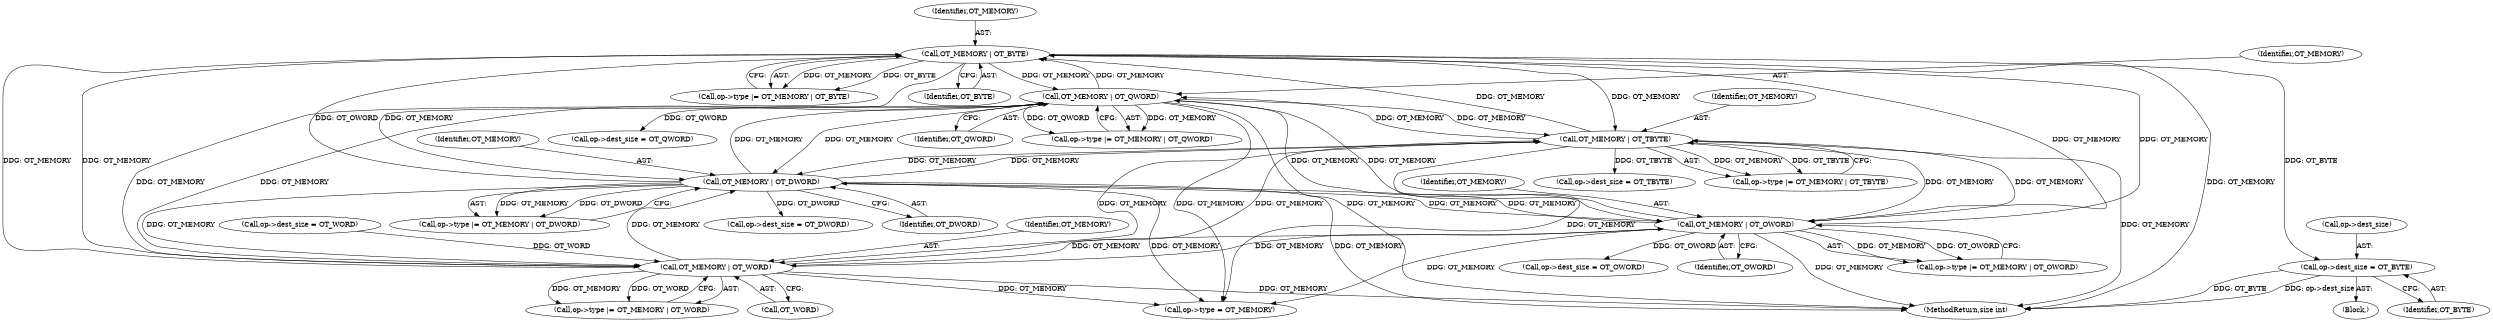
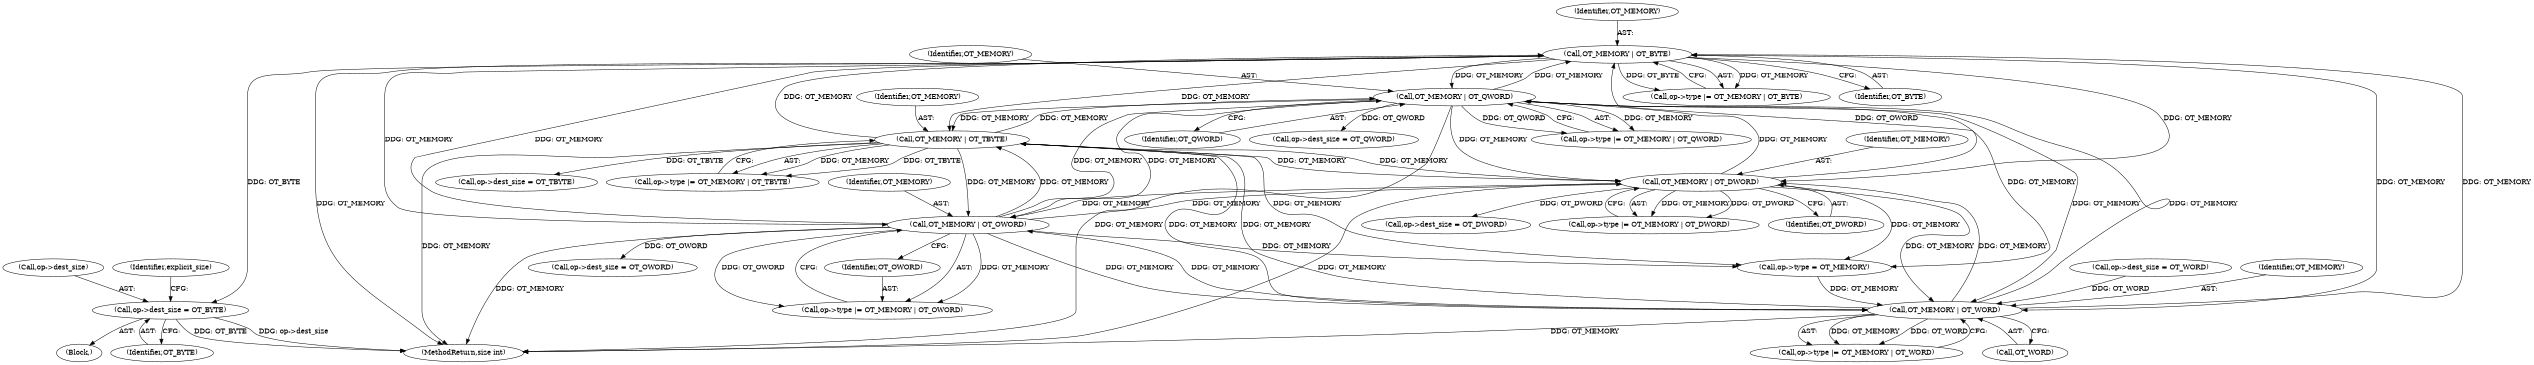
edge "(Identifier,OT_OWORD)" -> "(Call,OT_MEMORY | OT_OWORD)": now "(Identifier,OT_OWORD)" -> "(Call,op->type |= OT_MEMORY | OT_OWORD)"
node "(Identifier,explicit_size)": added
edge "(Call,OT_MEMORY | OT_WORD)" -> "(Call,op->type = OT_MEMORY)": reversed
